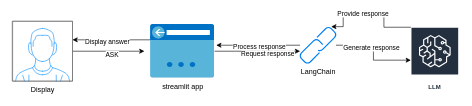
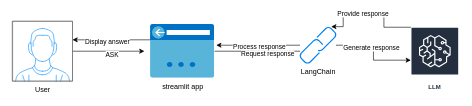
edge "streamlit app" -> "LangChain": arrowhead classic -> none
node "Display": label "Display" -> "User"
